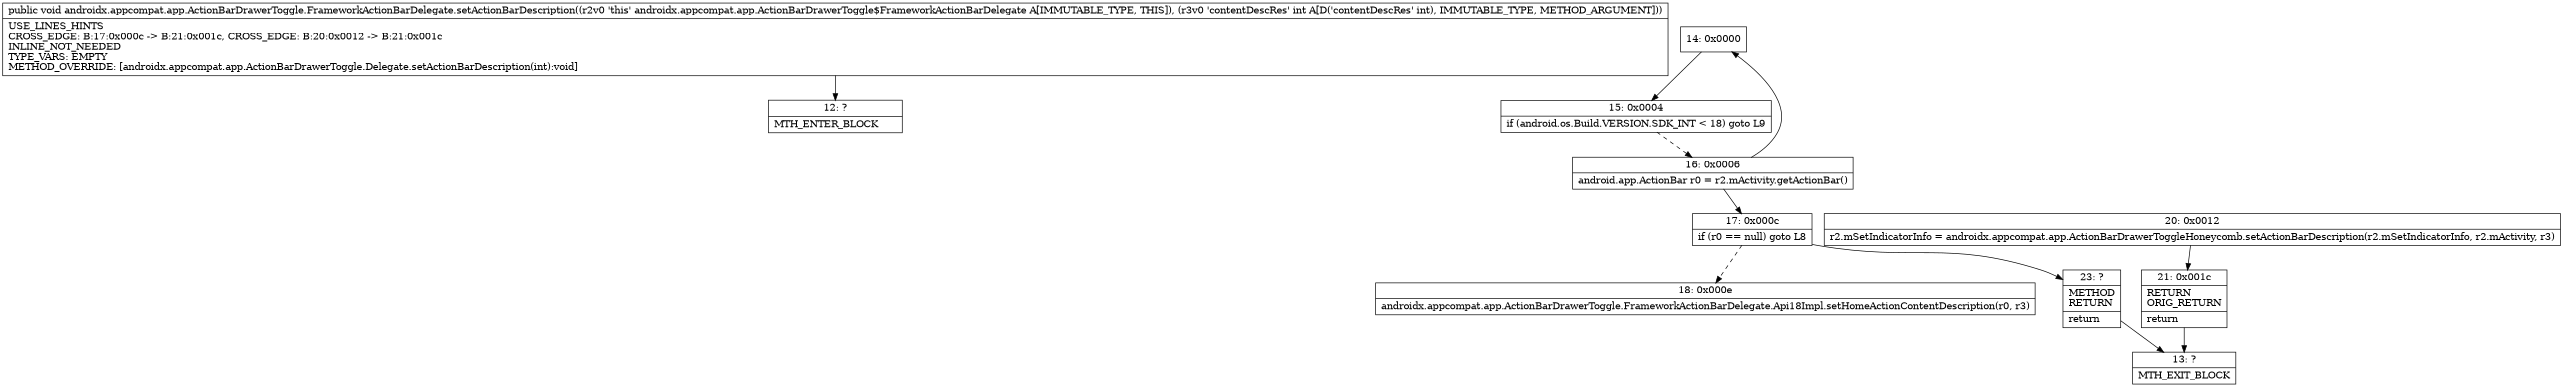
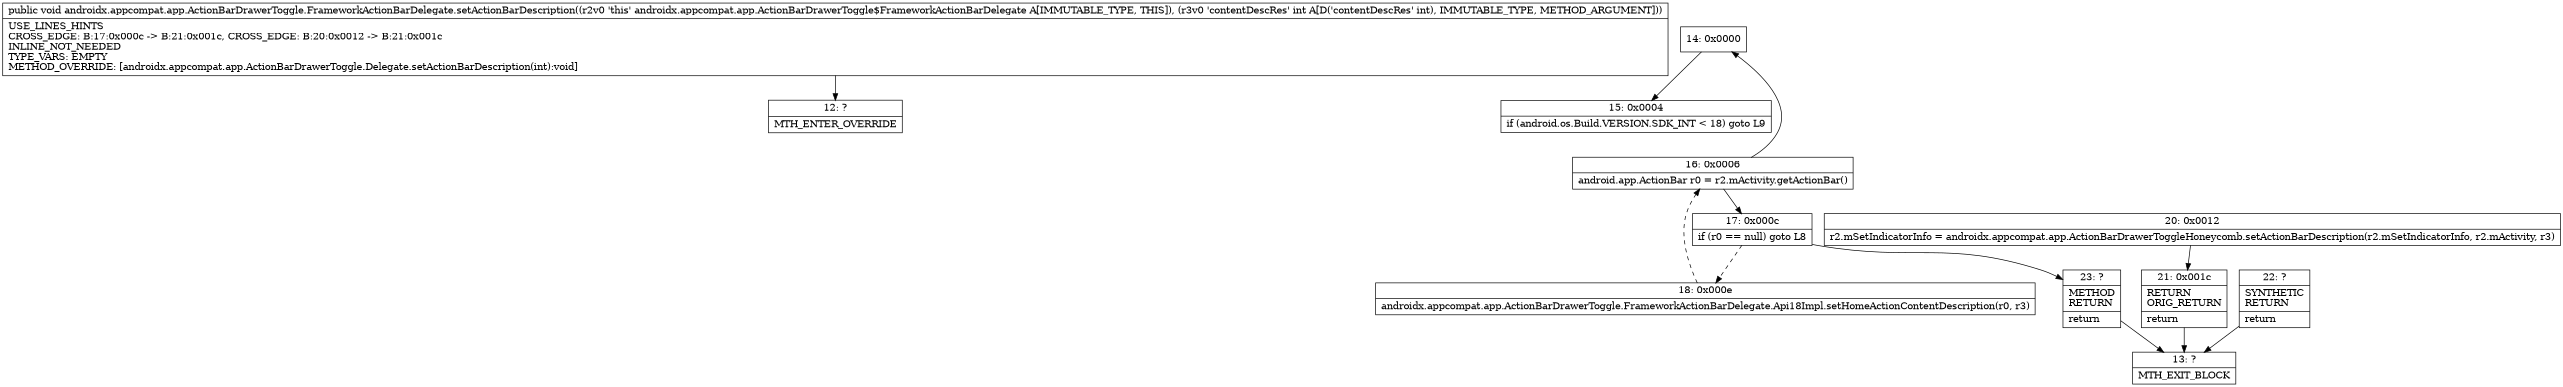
node "12: ?": text "MTH_ENTER_BLOCK" -> "MTH_ENTER_OVERRIDE"
edge "15: 0x0004" -> "16: 0x0006": now "18: 0x000e" -> "16: 0x0006"
node "22: ?": added
